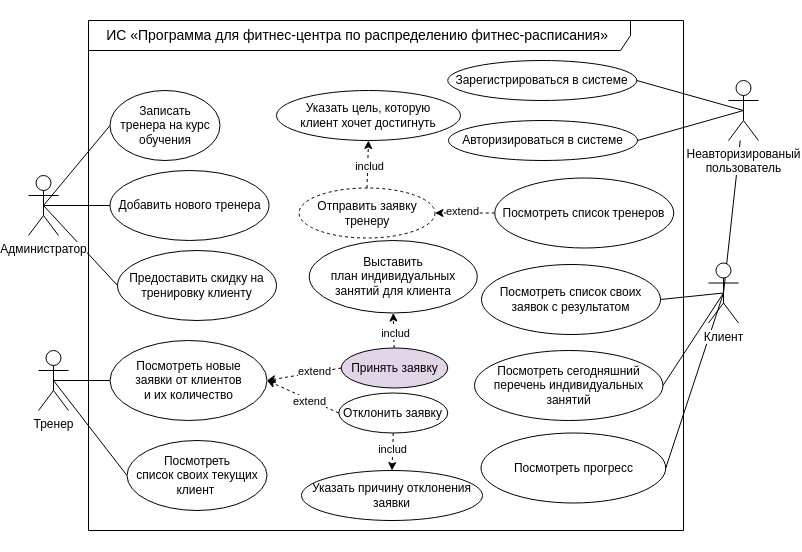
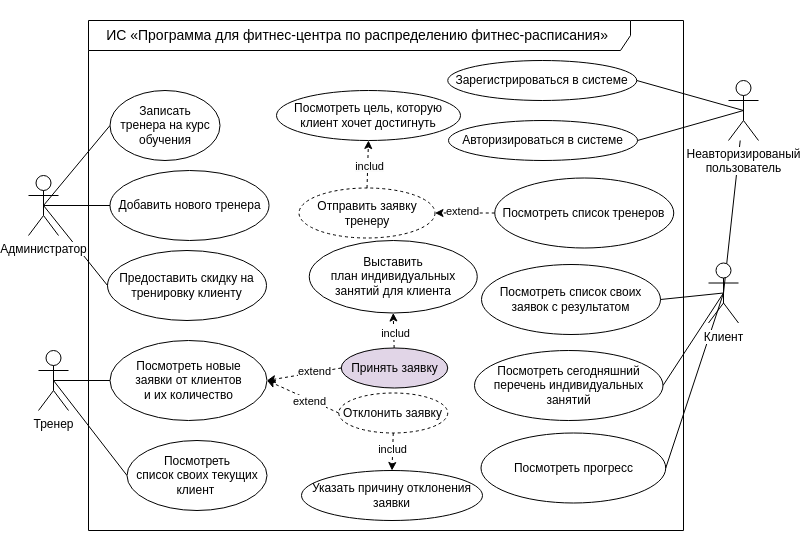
node "Указать цель, которую клиент хочет достигнуть": label "Указать цель, которую клиент хочет достигнуть" -> "Посмотреть цель, которую клиент хочет достигнуть"
node "Предоставить скидку на тренировку клиенту": moved (197, 286) -> (187, 286)
node "Отклонить заявку": style solid -> dashed
